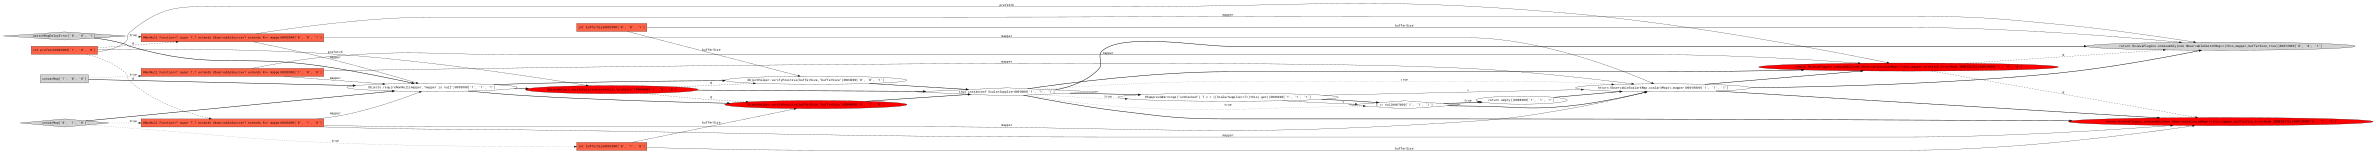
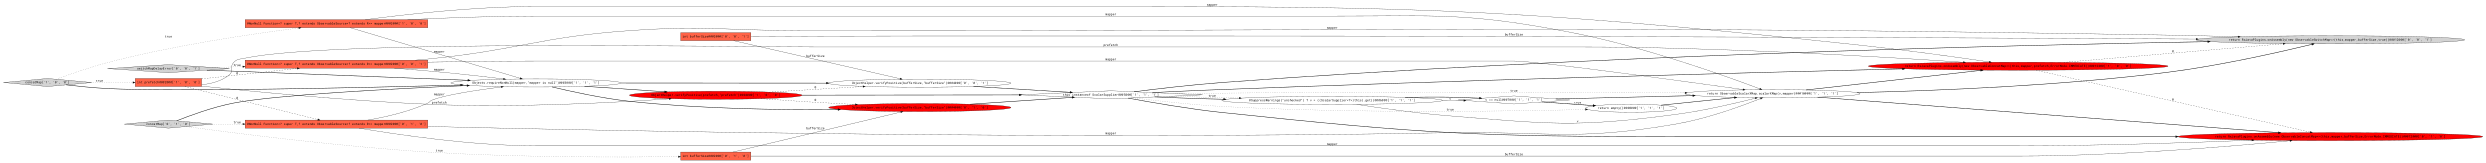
node "concatMap['1', '0', '0']": shape box -> diamond
edge "concatMap['1', '0', '0']" -> "int prefetch@@@2@@@['1', '0', '0']": added, label "true"
edge "this instanceof ScalarSupplier@@@5@@@['1', '1', '1']" -> "v == null@@@7@@@['1', '1', '1']": now "this instanceof ScalarSupplier@@@5@@@['1', '1', '1']" -> "return empty()@@@8@@@['1', '1', '1']"
